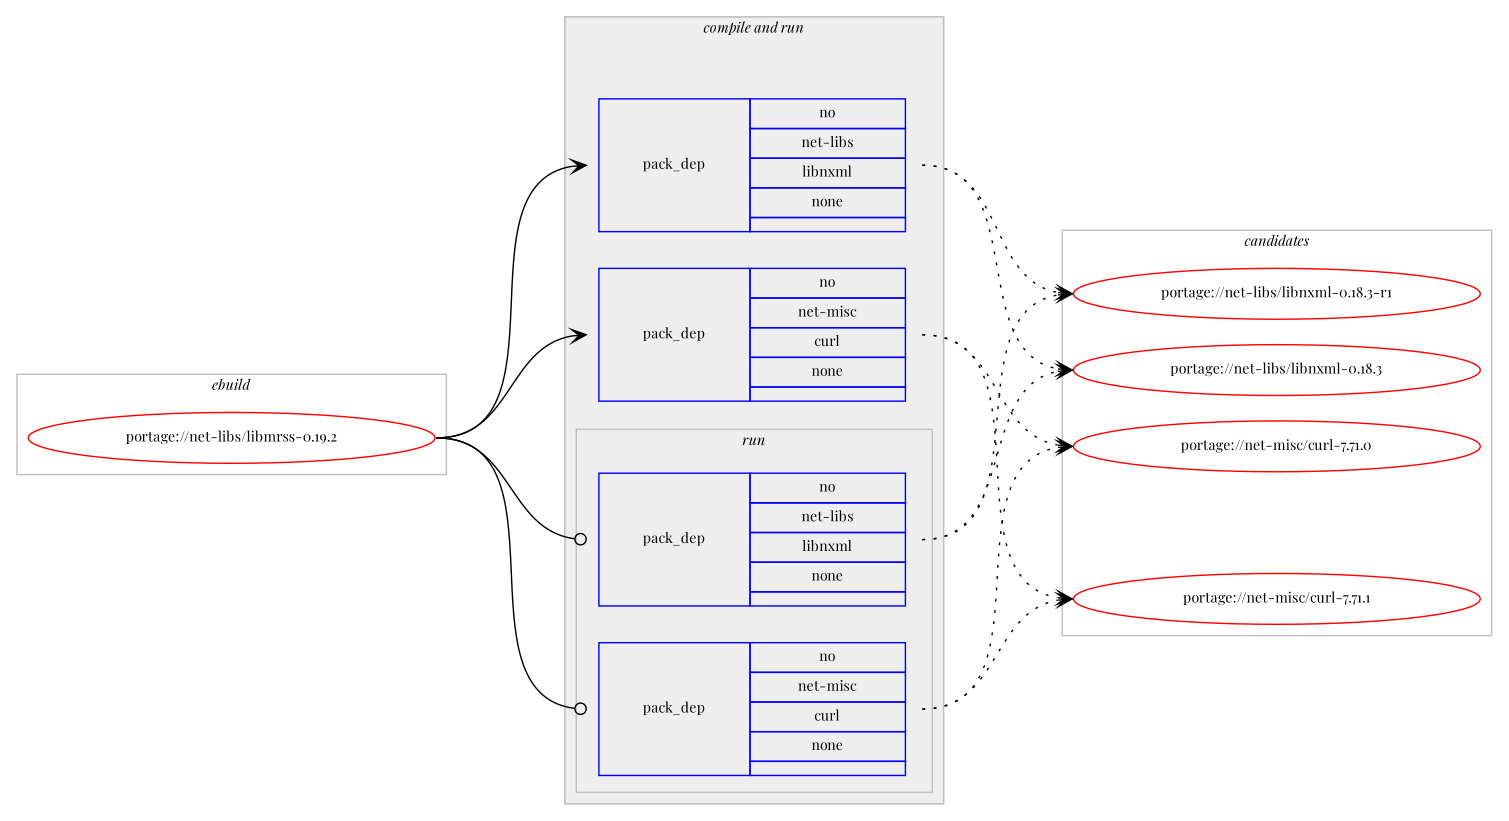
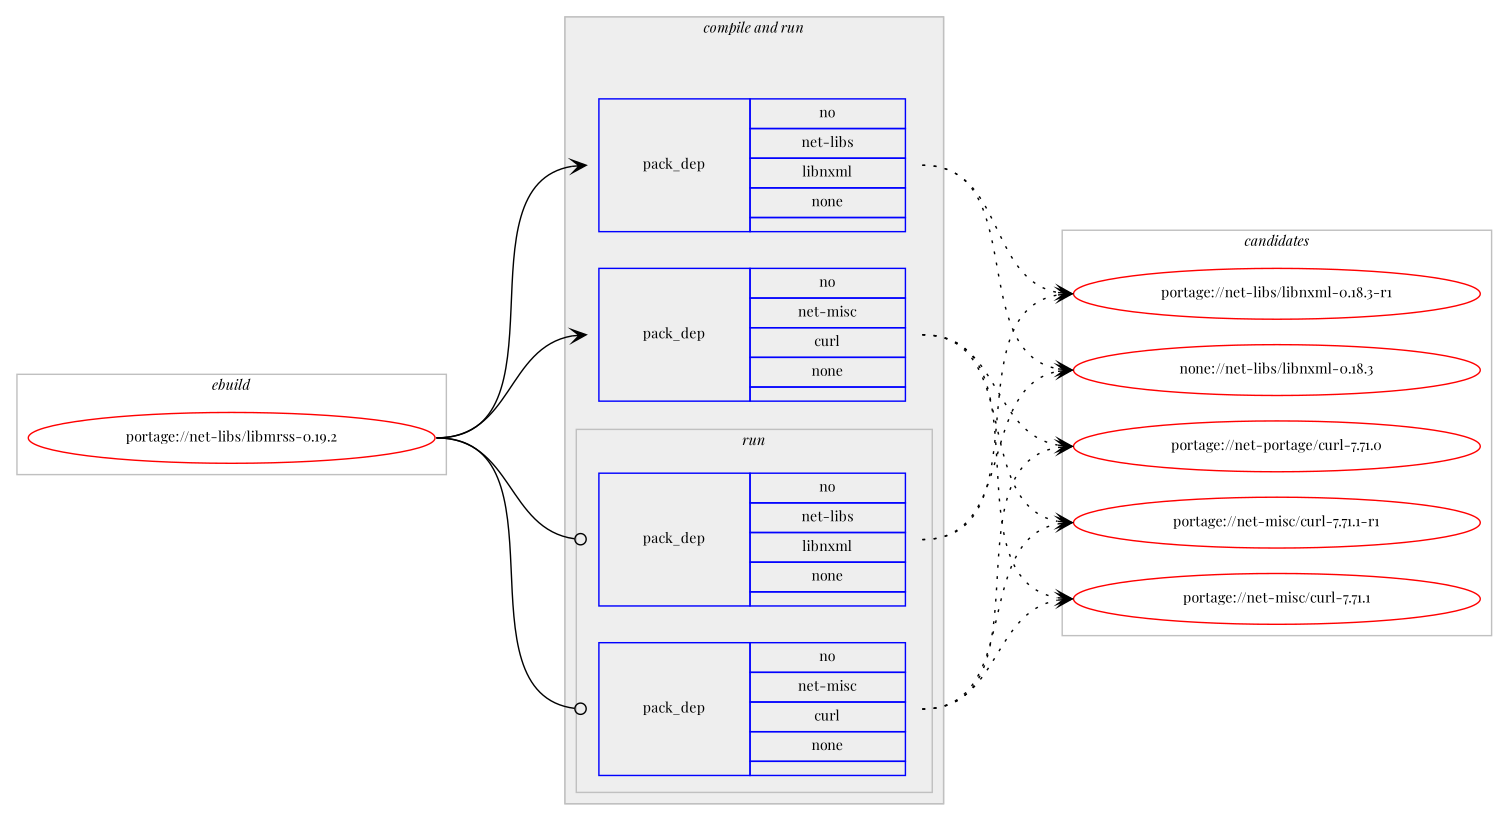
node "portage://net-libs/libnxml-0.18.3": label "portage://net-libs/libnxml-0.18.3" -> "none://net-libs/libnxml-0.18.3"
node "portage://net-misc/curl-7.71.0": label "portage://net-misc/curl-7.71.0" -> "portage://net-portage/curl-7.71.0"
node "portage://net-misc/curl-7.71.1-r1": added
